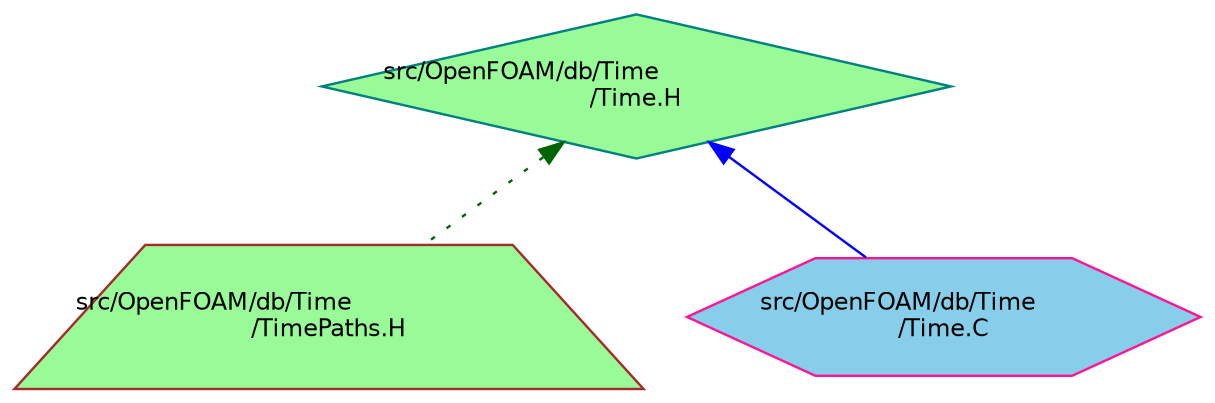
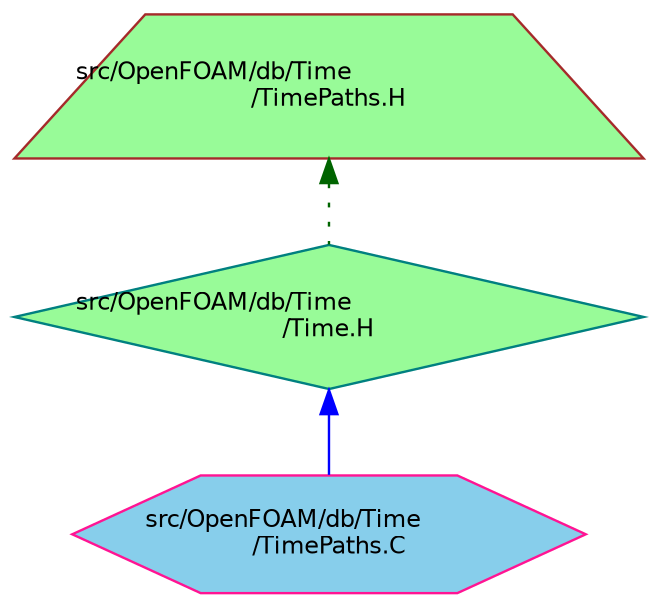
edge "src/OpenFOAM/db/Time /TimePaths.H" -> "src/OpenFOAM/db/Time /Time.H": reversed
node "src/OpenFOAM/db/Time /Time.C": label "src/OpenFOAM/db/Time /Time.C" -> "src/OpenFOAM/db/Time /TimePaths.C"
